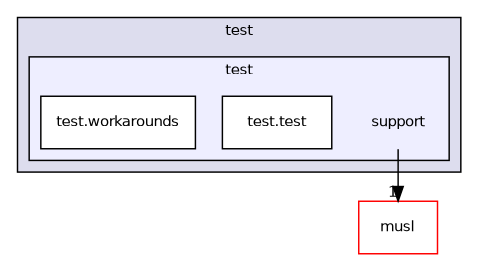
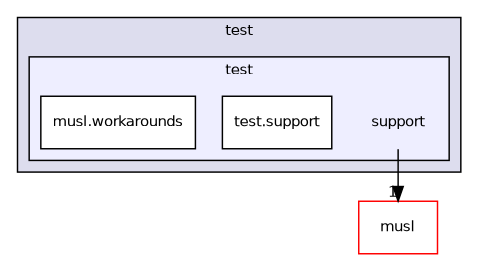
node "test.workarounds": label "test.workarounds" -> "musl.workarounds"
node "test.test": label "test.test" -> "test.support"
